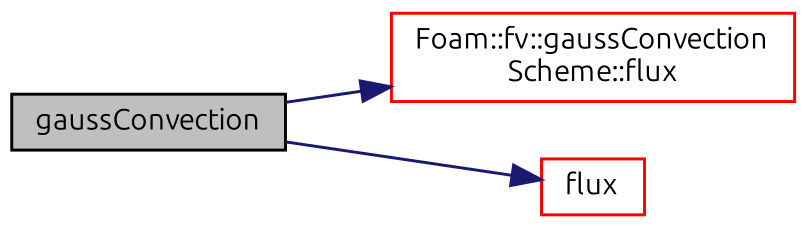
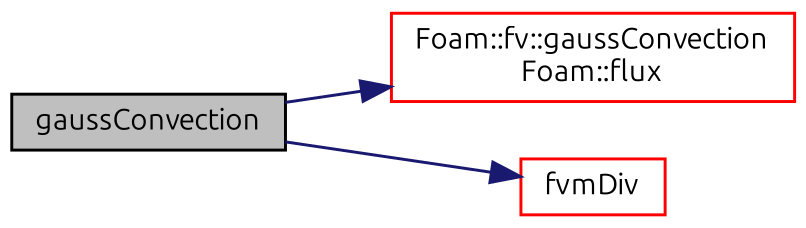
node "Foam::fv::gaussConvection Scheme::flux": label "Foam::fv::gaussConvection Scheme::flux" -> "Foam::fv::gaussConvection Foam::flux"
node "flux": label "flux" -> "fvmDiv"
